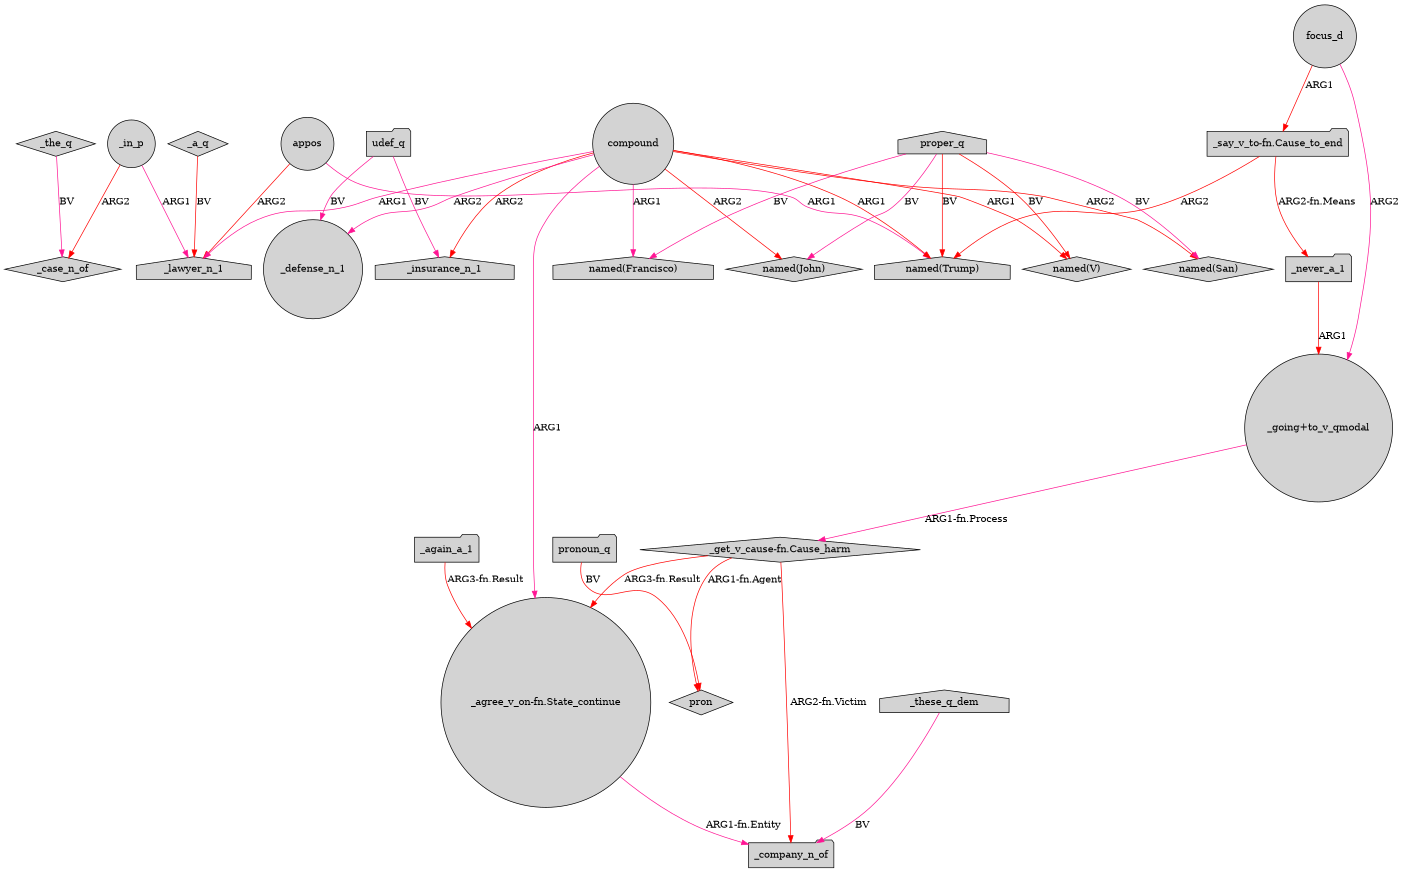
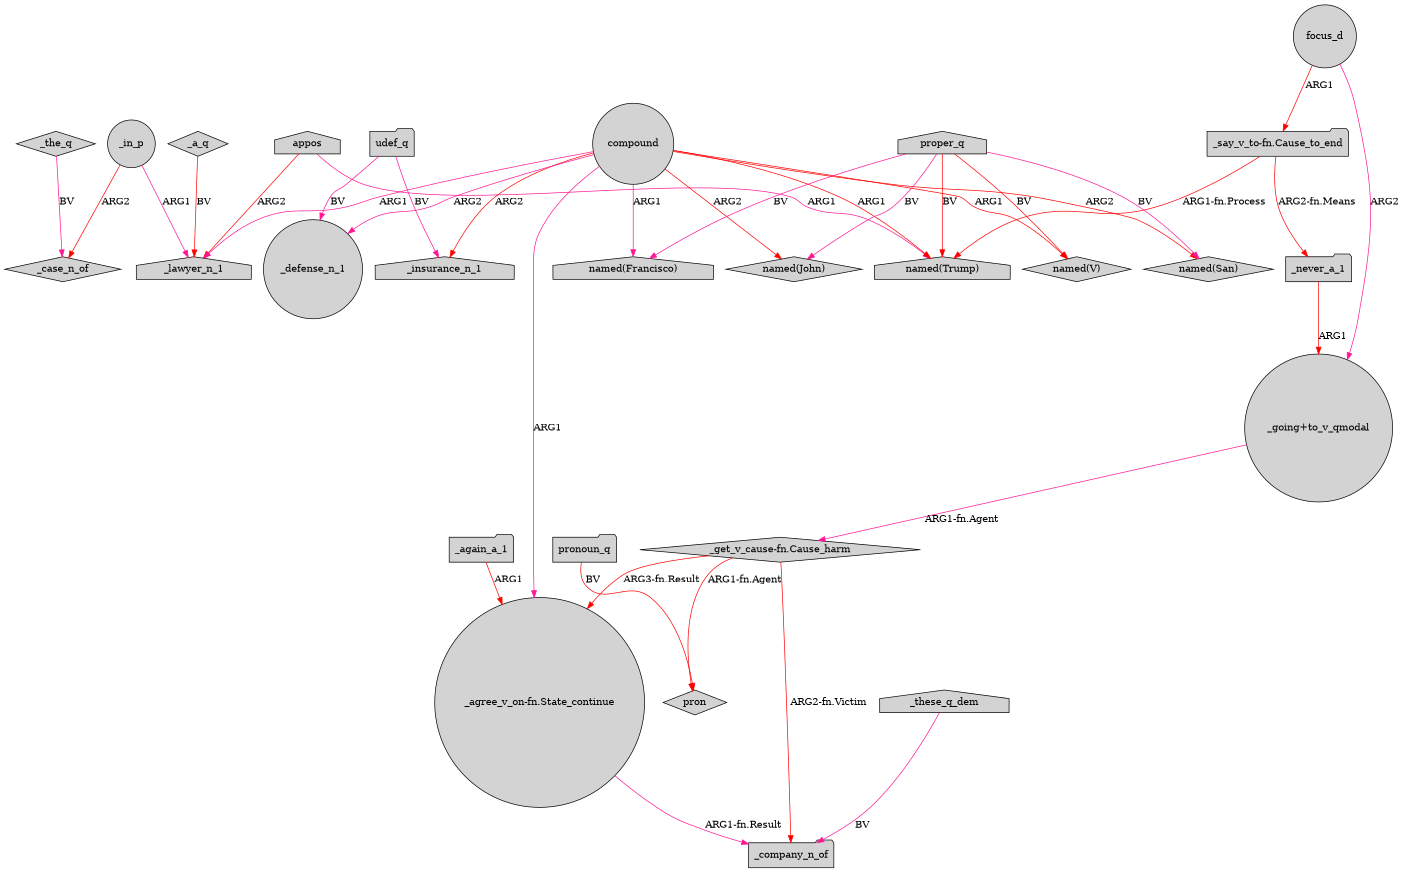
node "appos": shape circle -> house
edge "_say_v_to-fn.Cause_to_end" -> "named(Trump)": label "ARG2" -> "ARG1-fn.Process"
edge "_going+to_v_qmodal" -> "_get_v_cause-fn.Cause_harm": label "ARG1-fn.Process" -> "ARG1-fn.Agent"
edge "_again_a_1" -> "_agree_v_on-fn.State_continue": label "ARG3-fn.Result" -> "ARG1"
edge "_agree_v_on-fn.State_continue" -> "_company_n_of": label "ARG1-fn.Entity" -> "ARG1-fn.Result"
